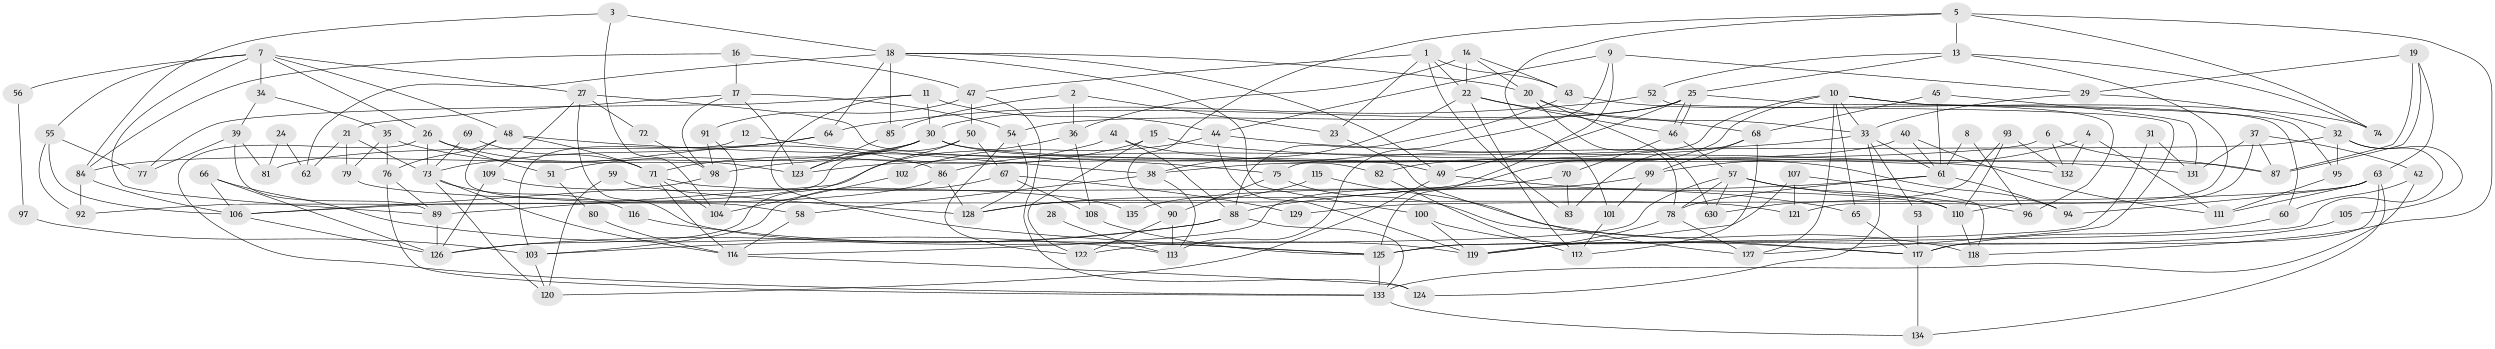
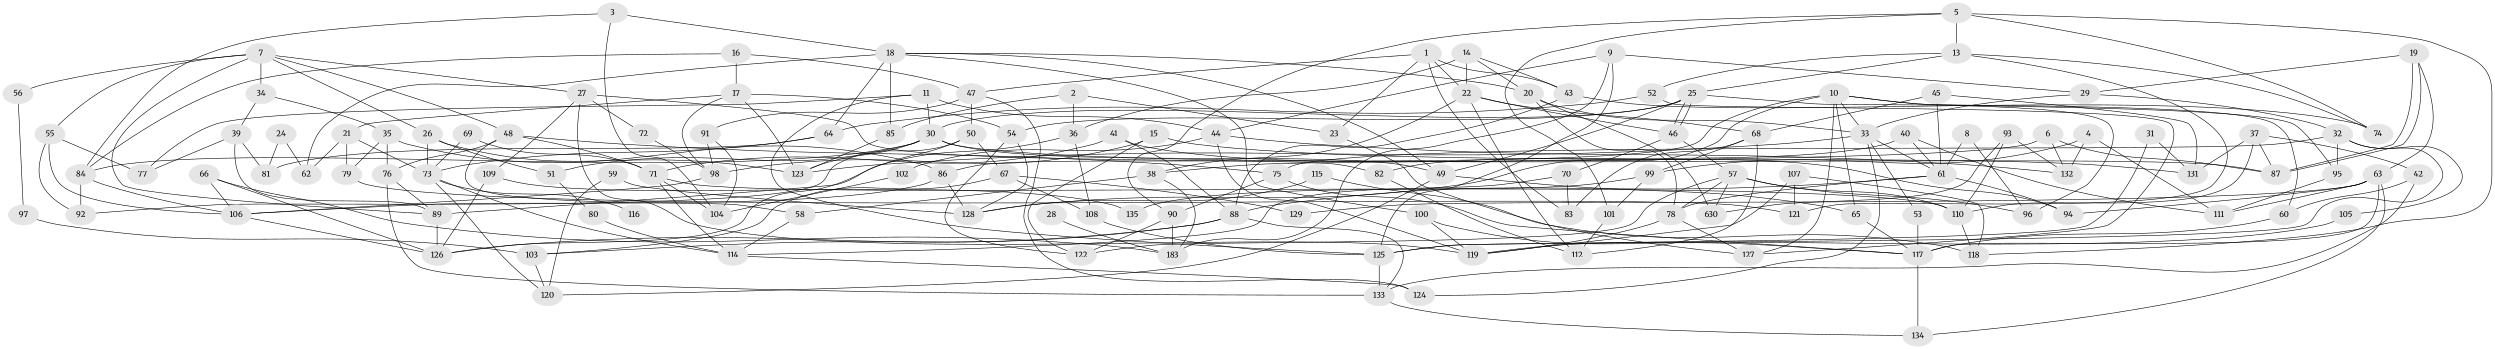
node "12": removed
edge "116" -- "125": removed
node "113": label "113" -> "183"
edge "26" -- "133": removed
